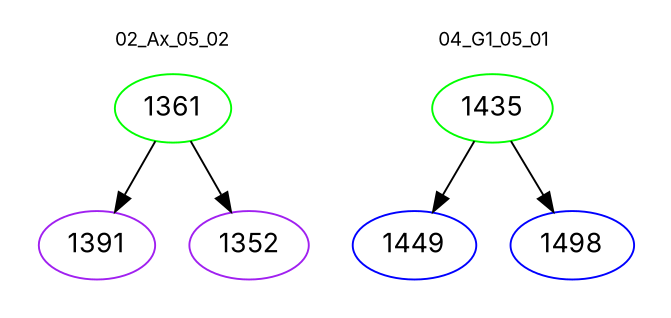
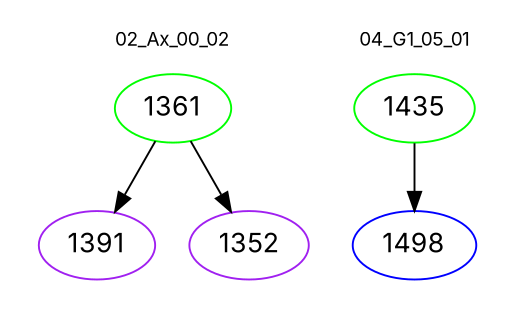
cluster "02_Ax_05_02": label "02_Ax_05_02" -> "02_Ax_00_02"
node "1449": removed
